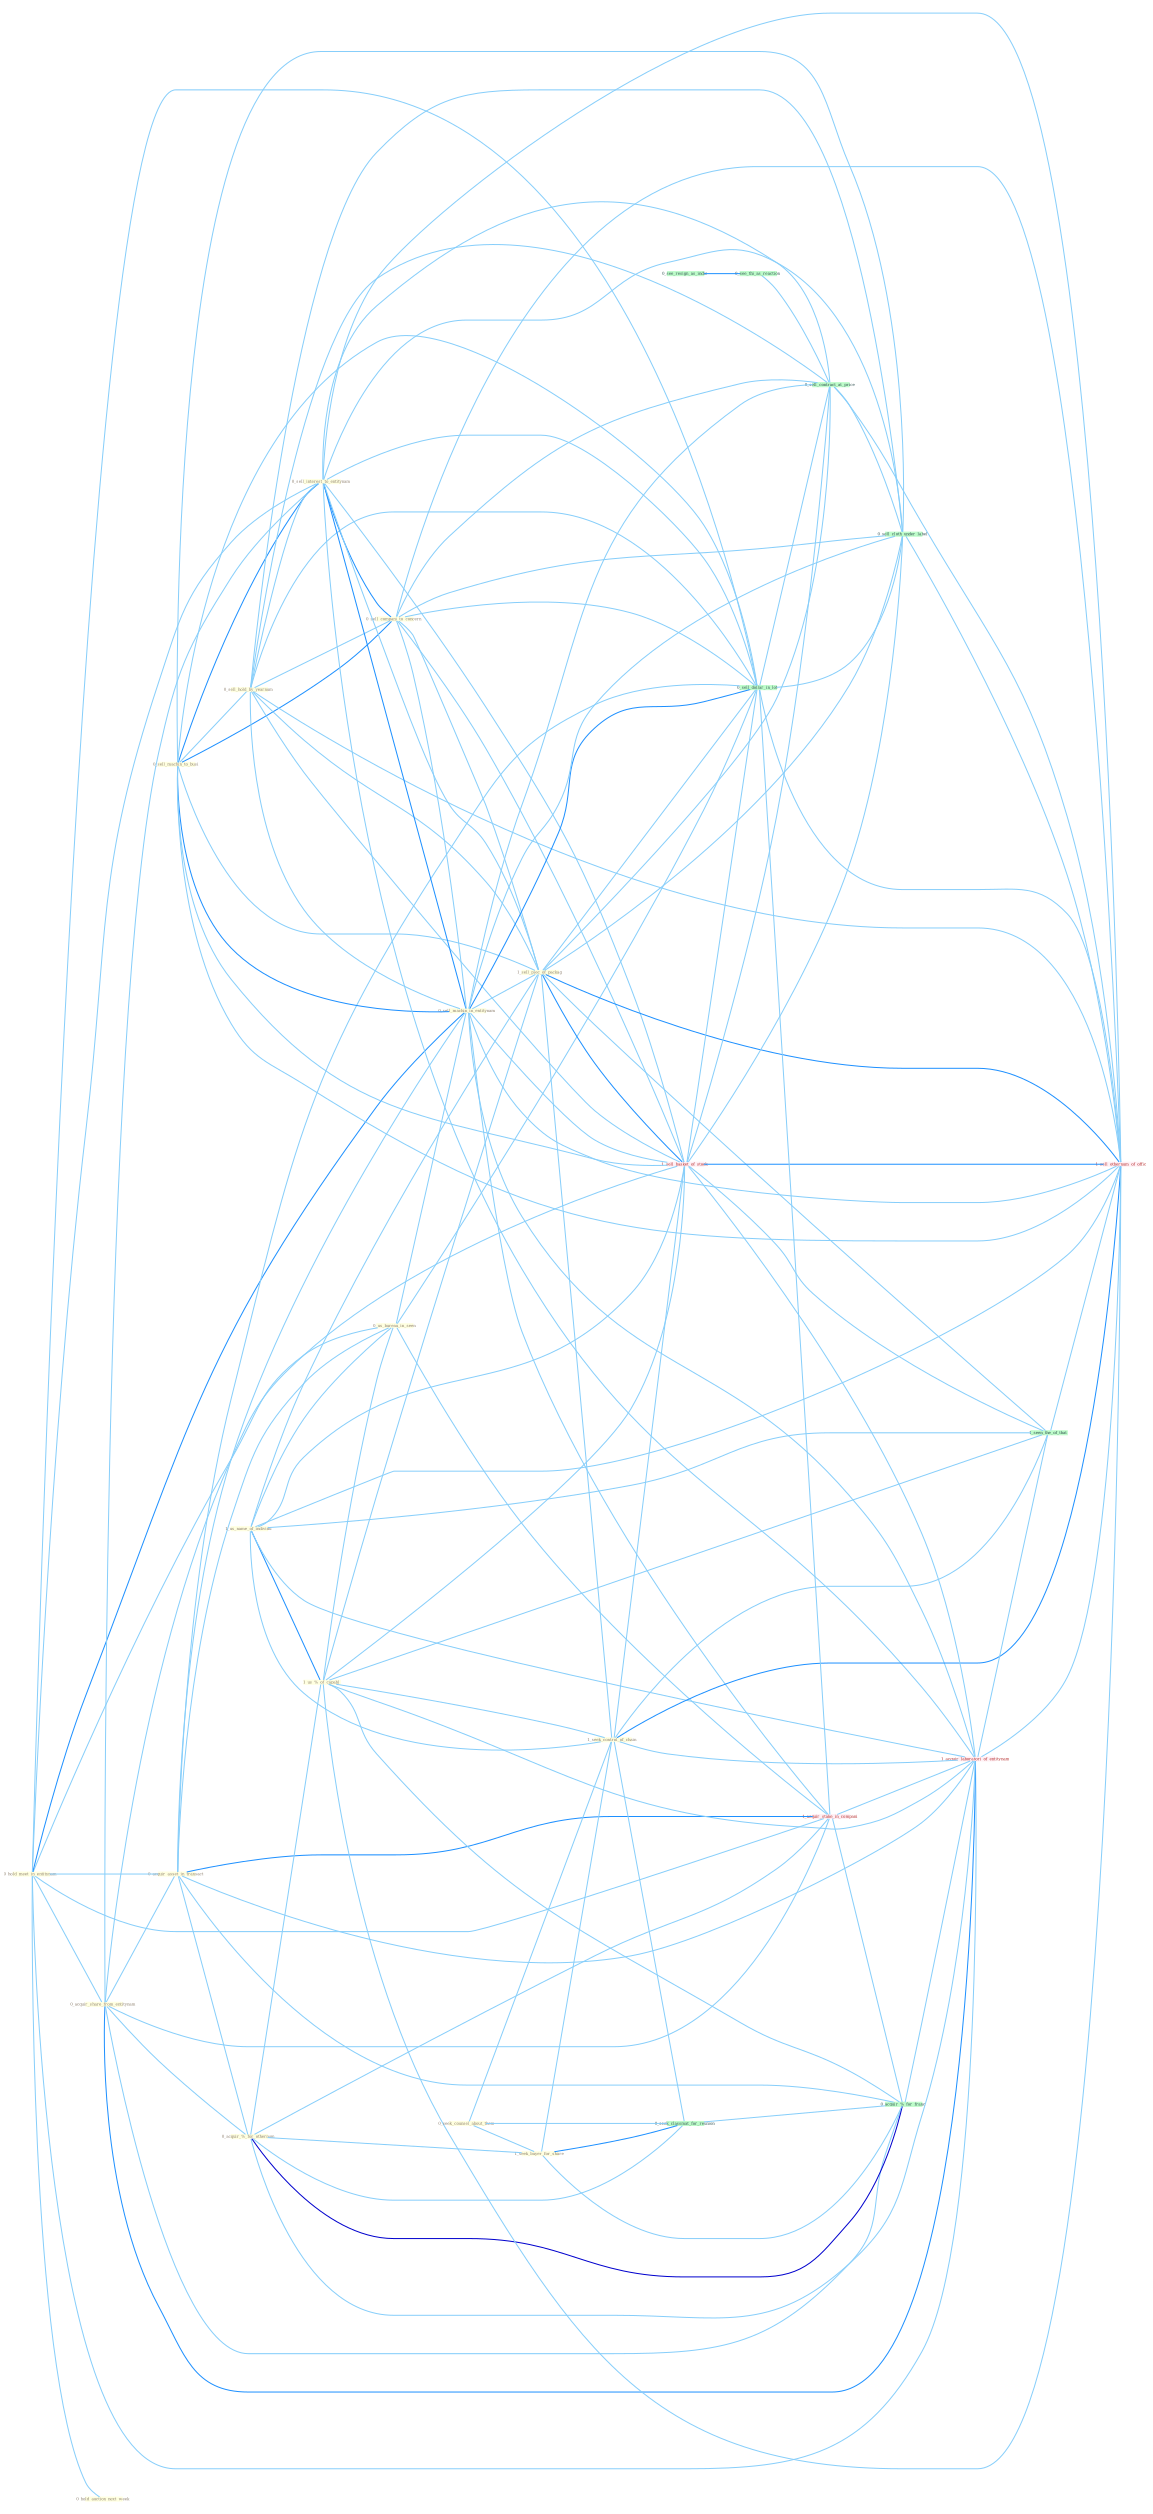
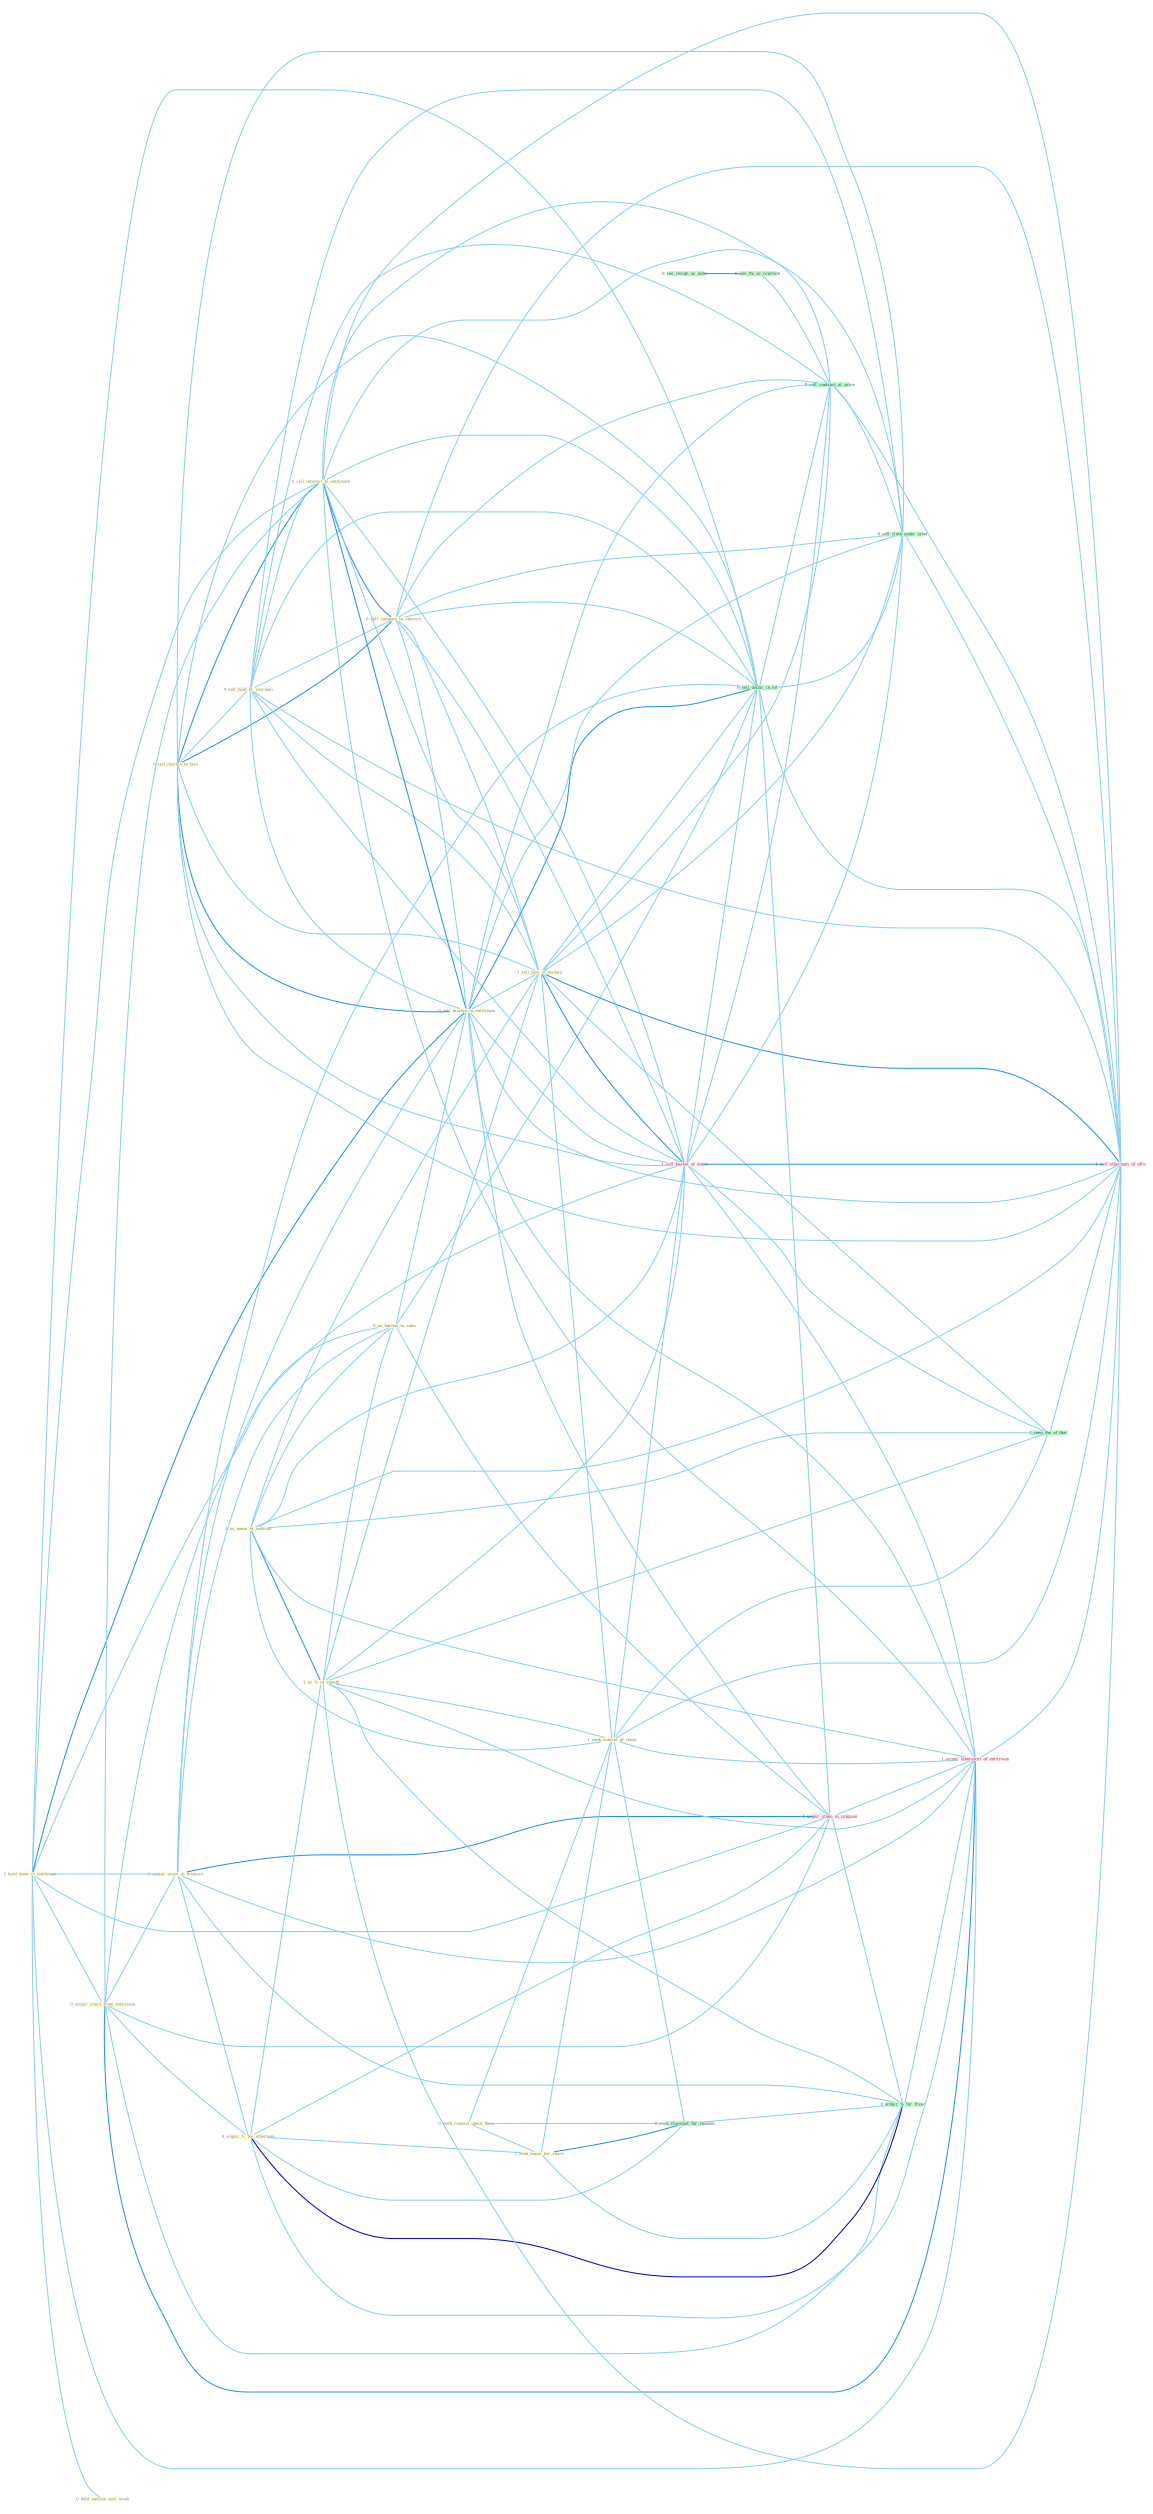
edge "1_seen_the_of_that" -- "1_acquir_laboratori_of_entitynam": removed
edge "1_sell_othernum_of_offic" -- "1_seek_control_of_chain": color #1e90ff -> #87cefa
